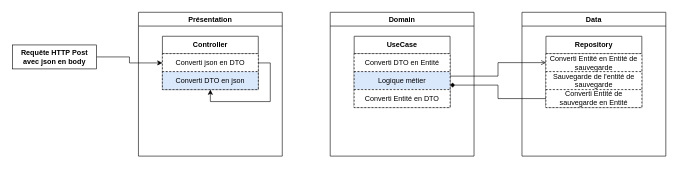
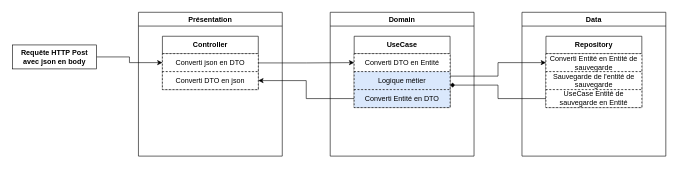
edge "Requête HTTP Post avec json en body" -> "Controller": now "Requête HTTP Post avec json en body" -> "Converti json en DTO"
edge "Logique métier" -> "Converti Entité en Entité de sauvegarde": arrowhead open -> classic
node "Converti DTO en json": fillcolor #dae8fc -> #ffffff
edge "Converti Entité en DTO" -> "Converti DTO en json": added
node "Converti Entité en DTO": fillcolor #ffffff -> #dae8fc
node "Converti Entité de sauvegarde en Entité": label "Converti Entité de sauvegarde en Entité" -> "UseCase Entité de sauvegarde en Entité"
edge "Controller" -> "Converti DTO en json": now "Controller" -> "Converti DTO en Entité"
